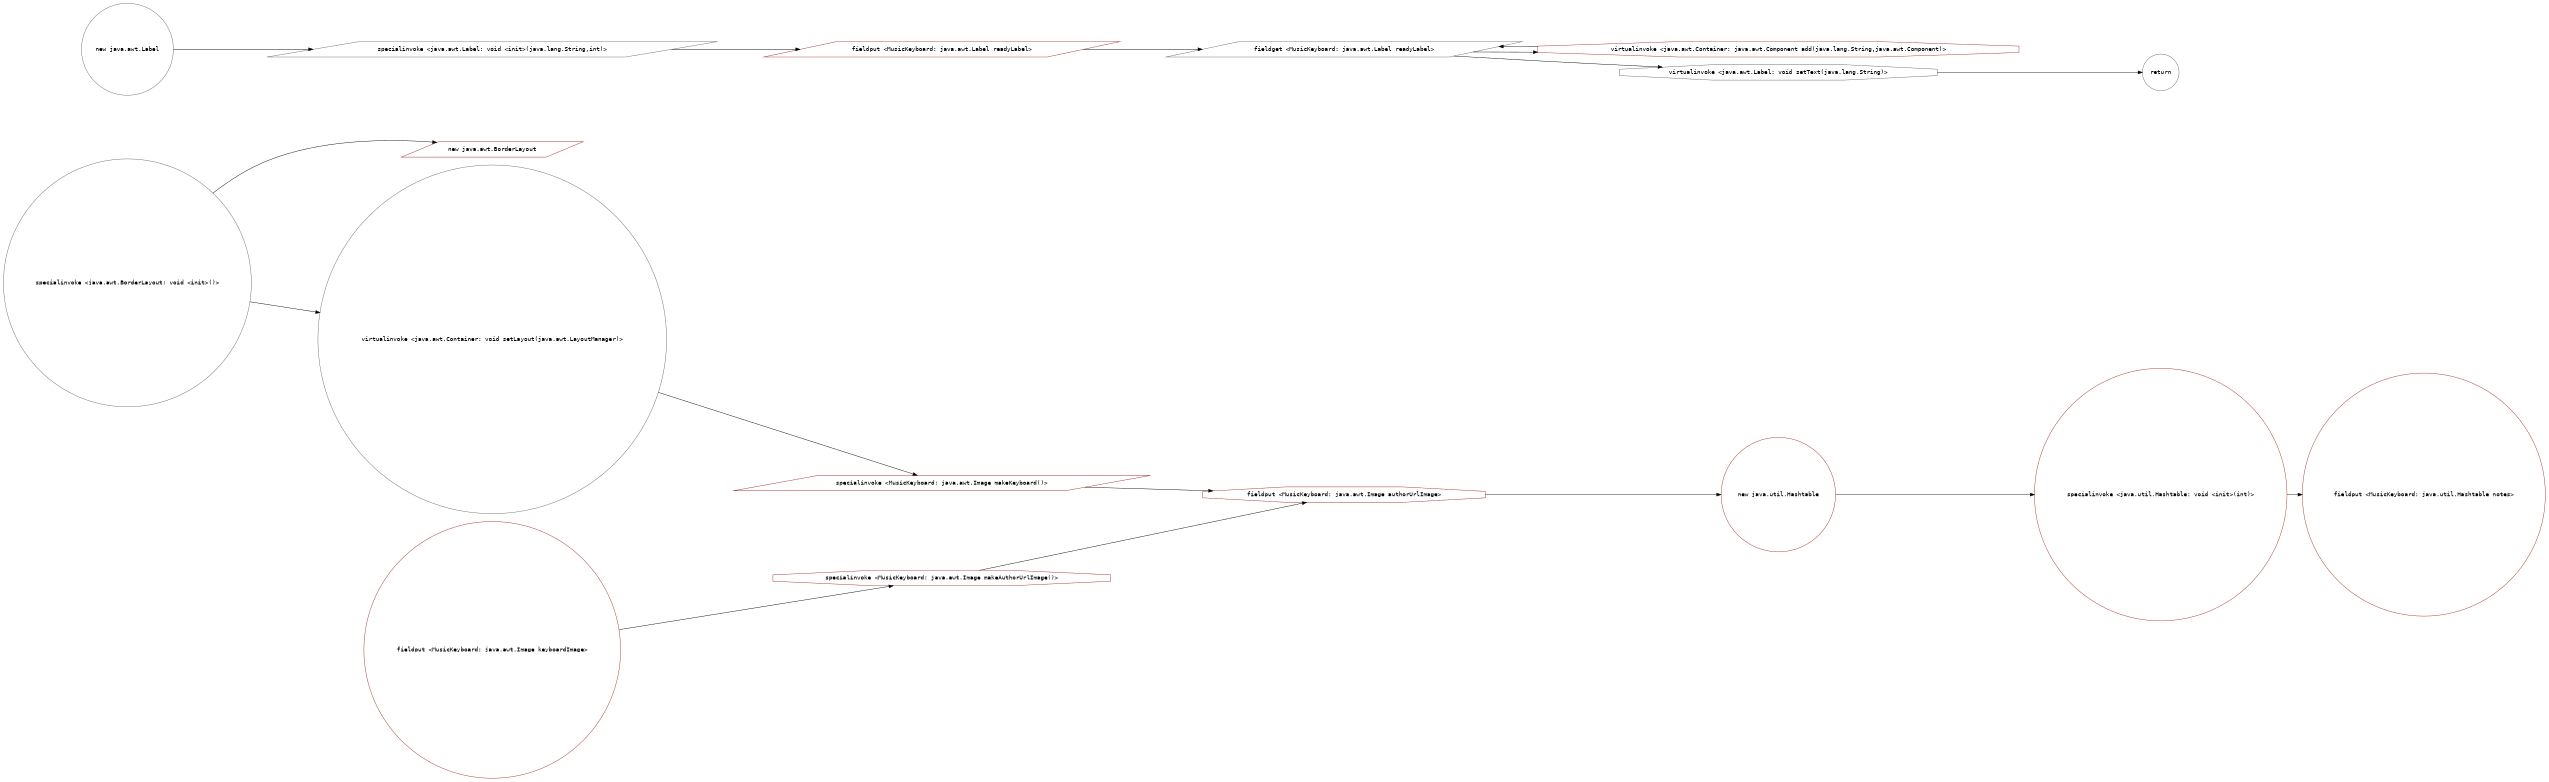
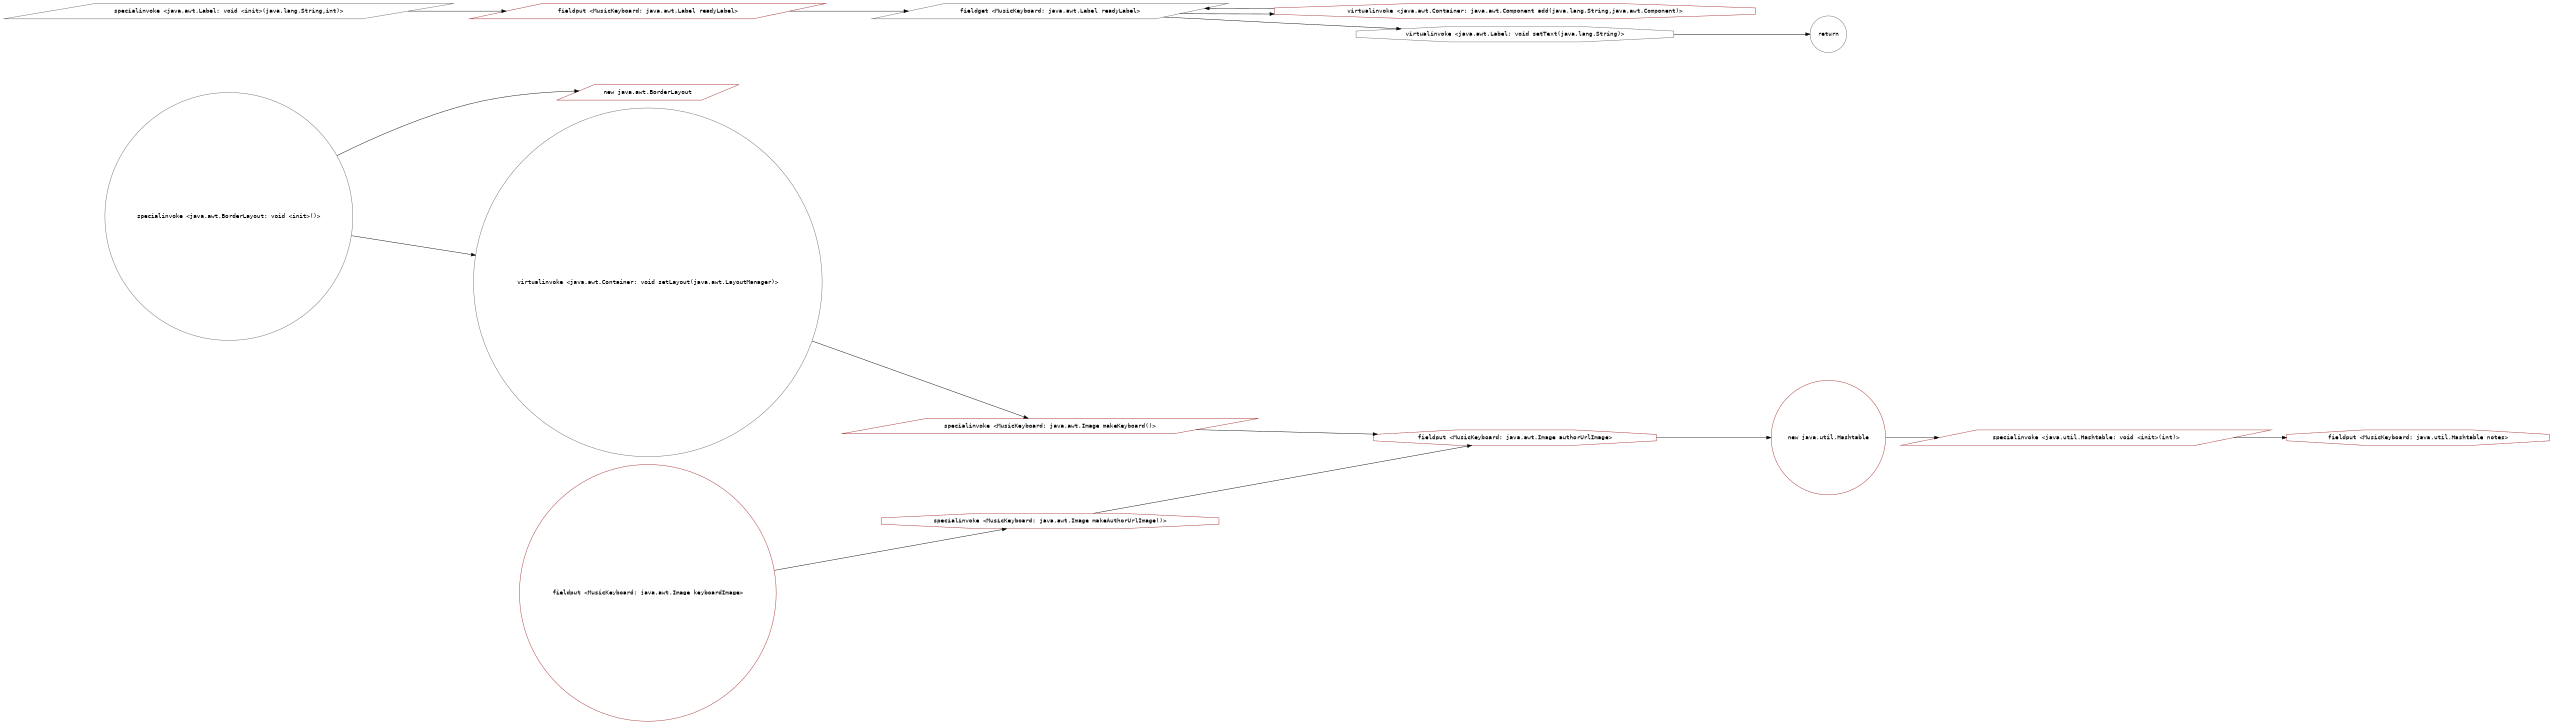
node "new java.awt.Label": removed
node "specialinvoke <java.util.Hashtable: void <init>(int)>": shape circle -> parallelogram
node "fieldput <MusicKeyboard: java.util.Hashtable notes>": shape circle -> octagon
